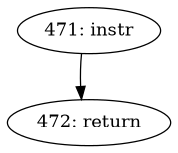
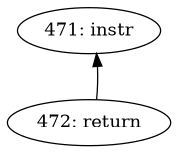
edge "471: instr" -> "472: return": reversed
